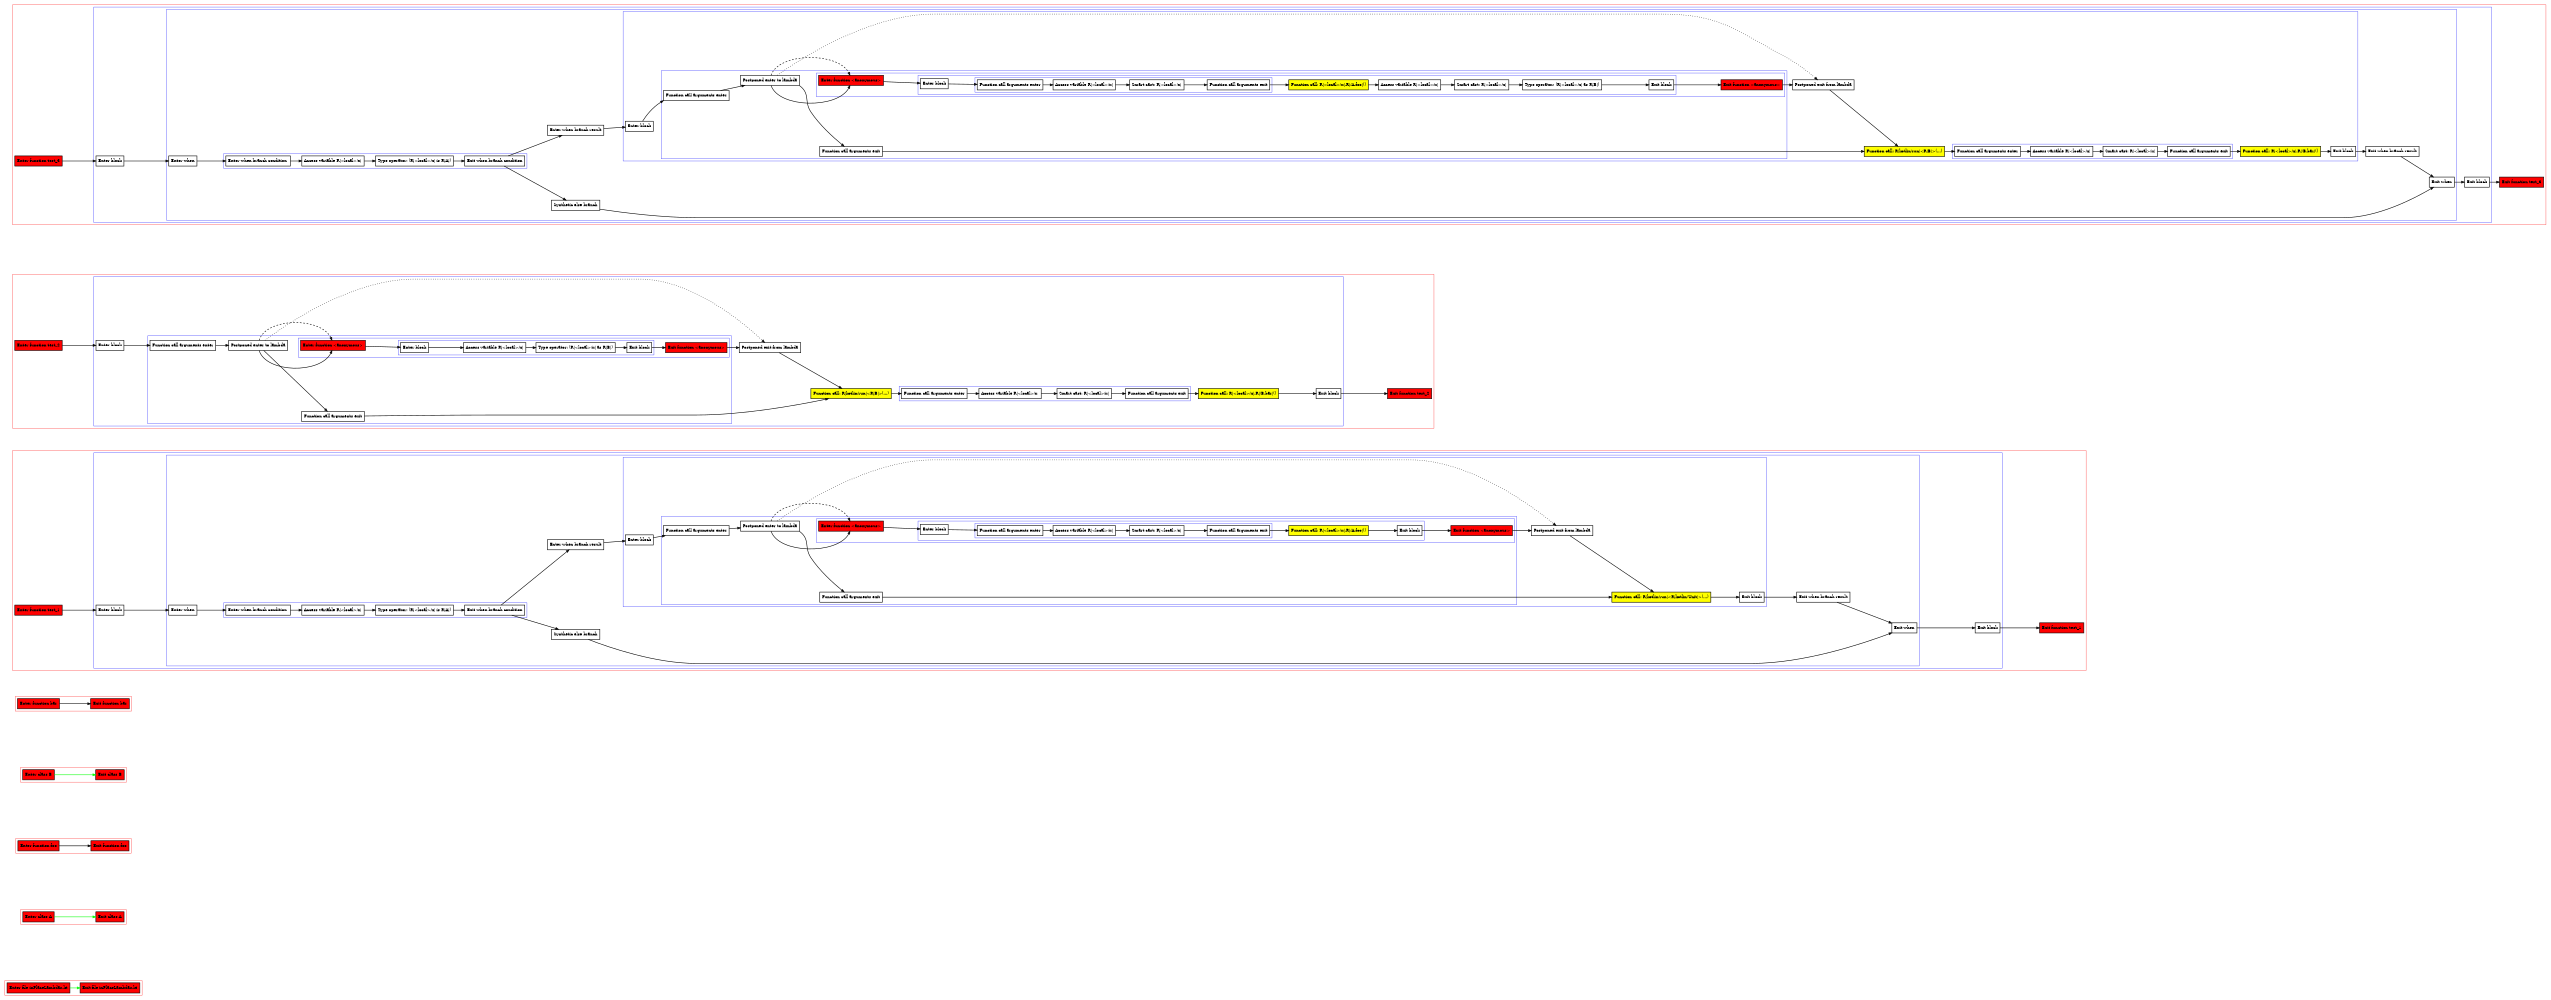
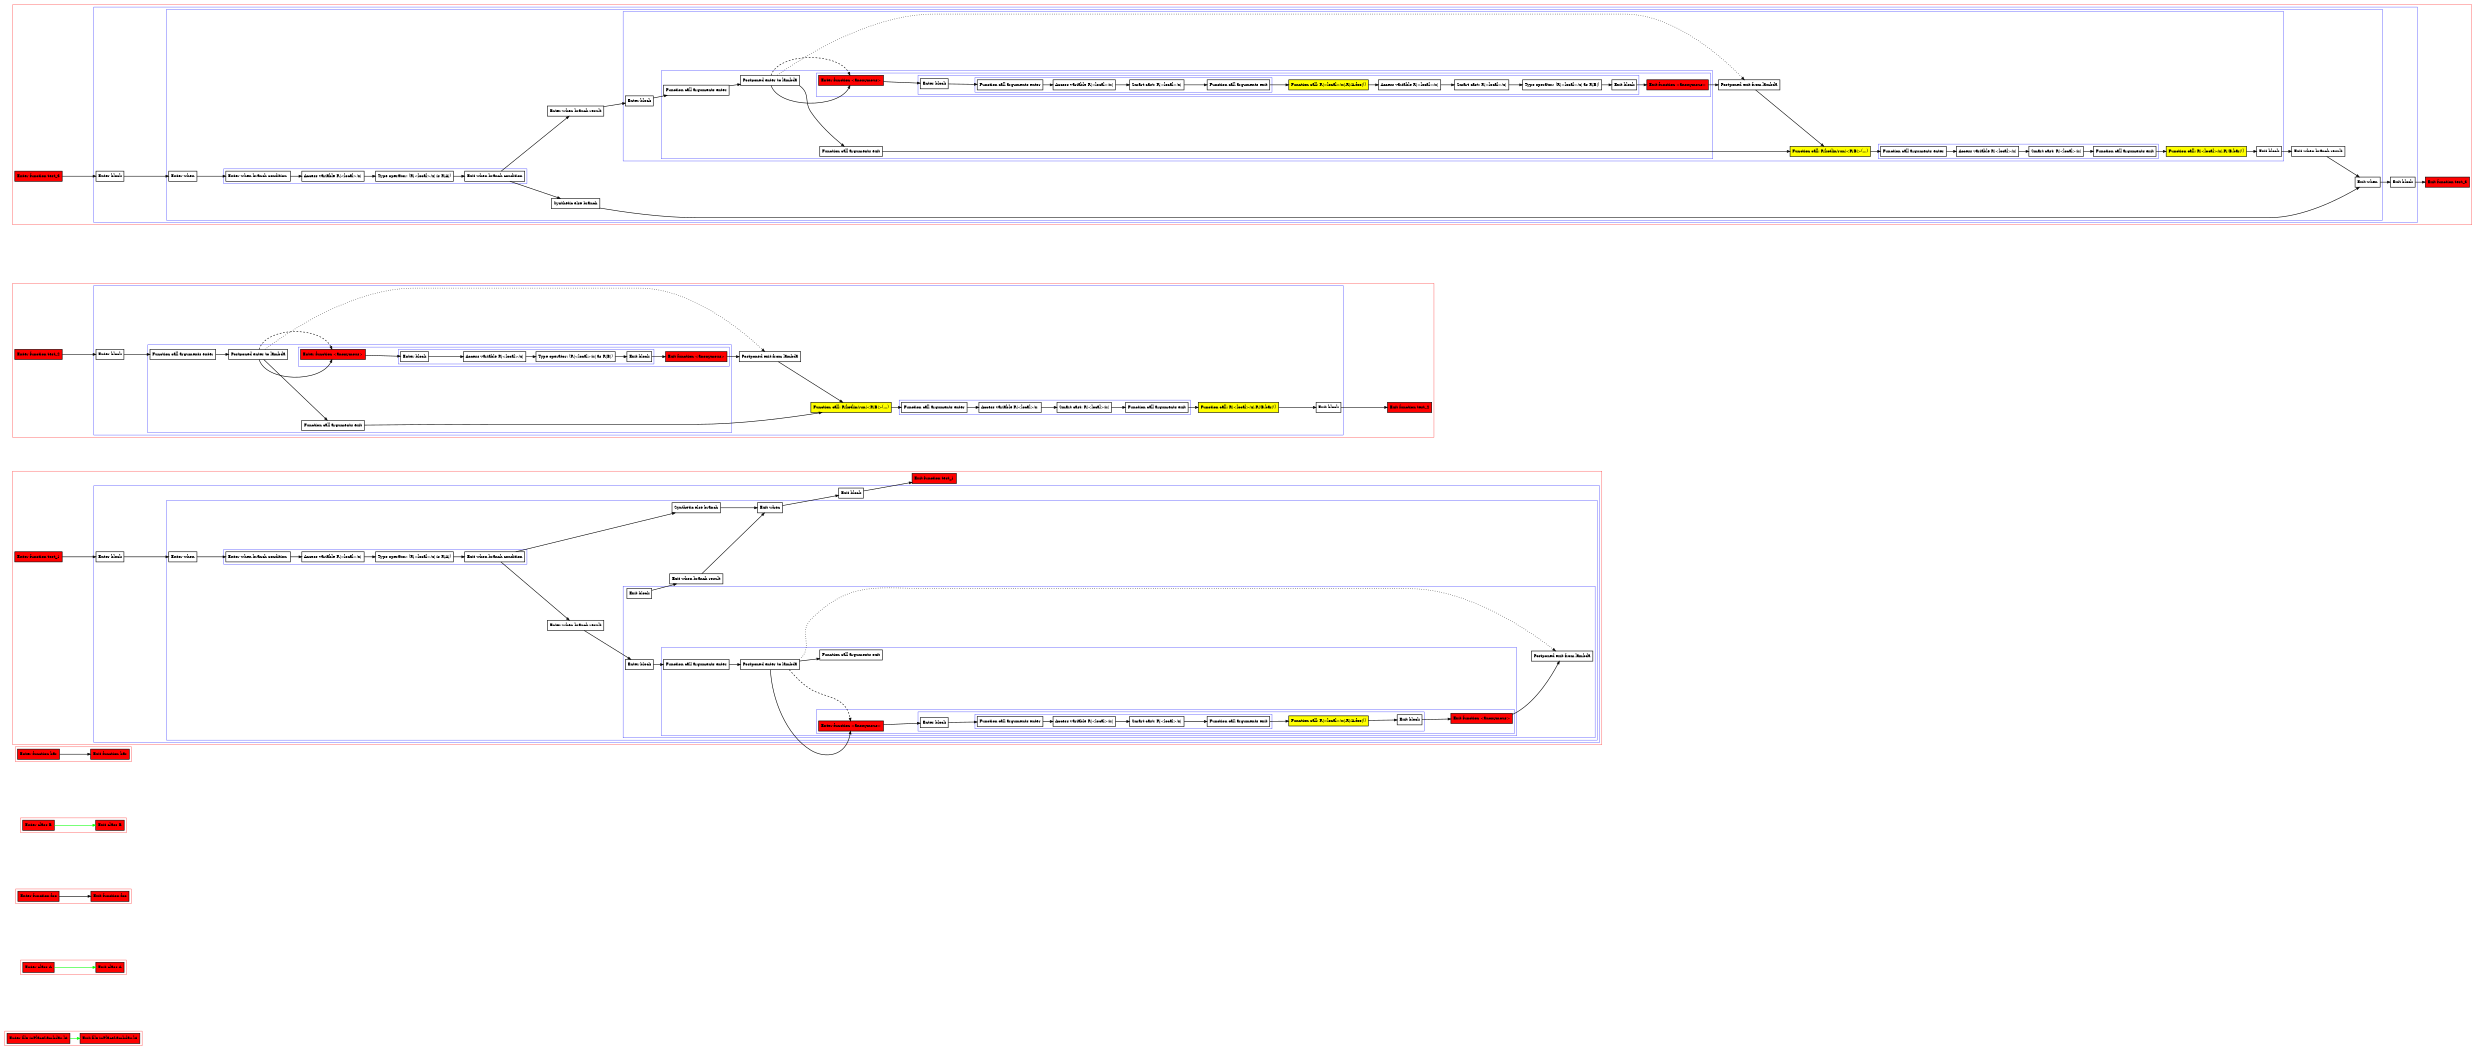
node "Function call: R|kotlin/run|<R|kotlin/Unit|>(...)": removed
